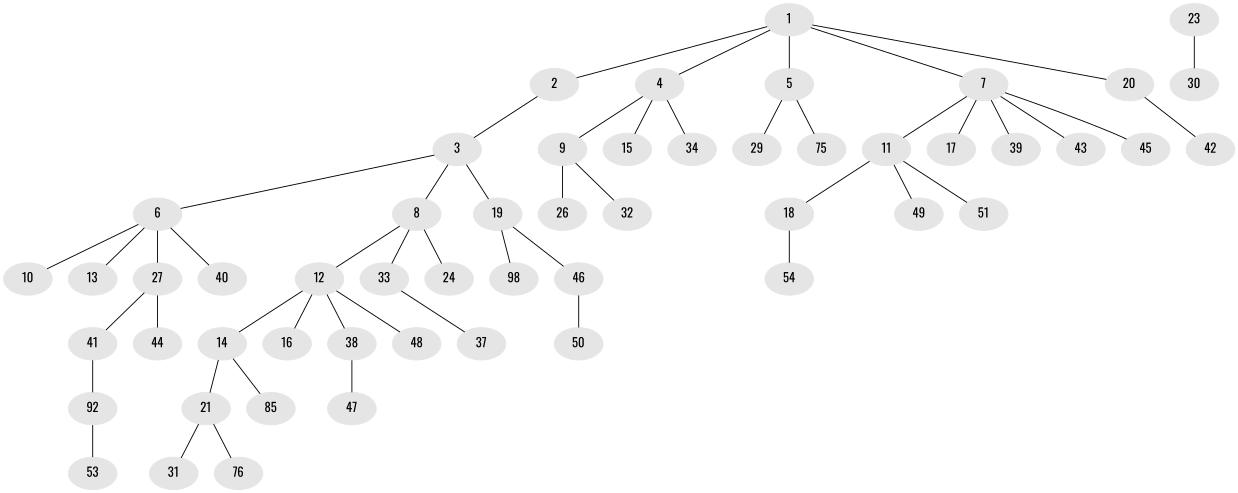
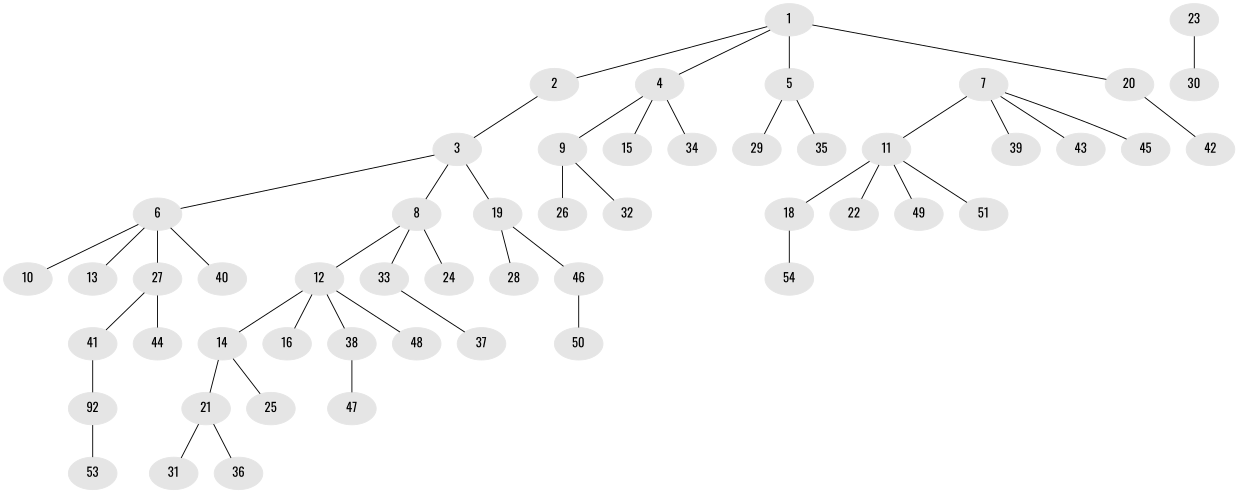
edge "1" -- "7": removed
node "75": label "75" -> "35"
node "17": removed
node "22": added
node "98": label "98" -> "28"
node "85": label "85" -> "25"
node "76": label "76" -> "36"
